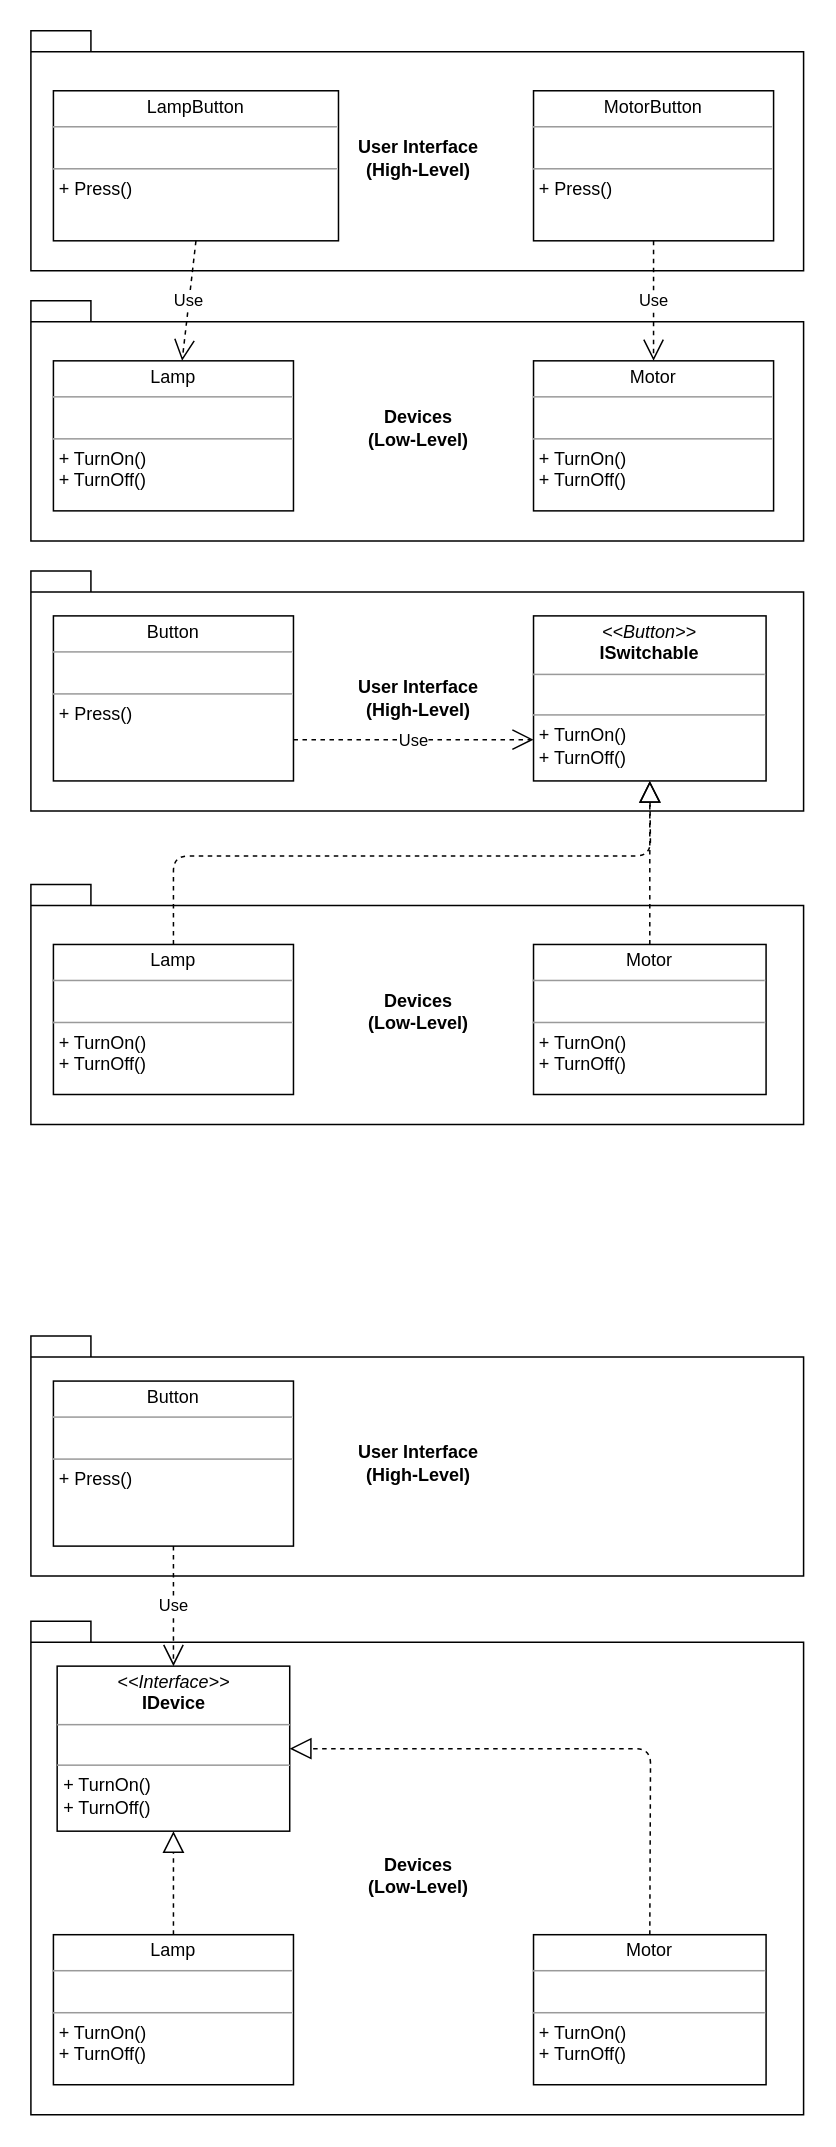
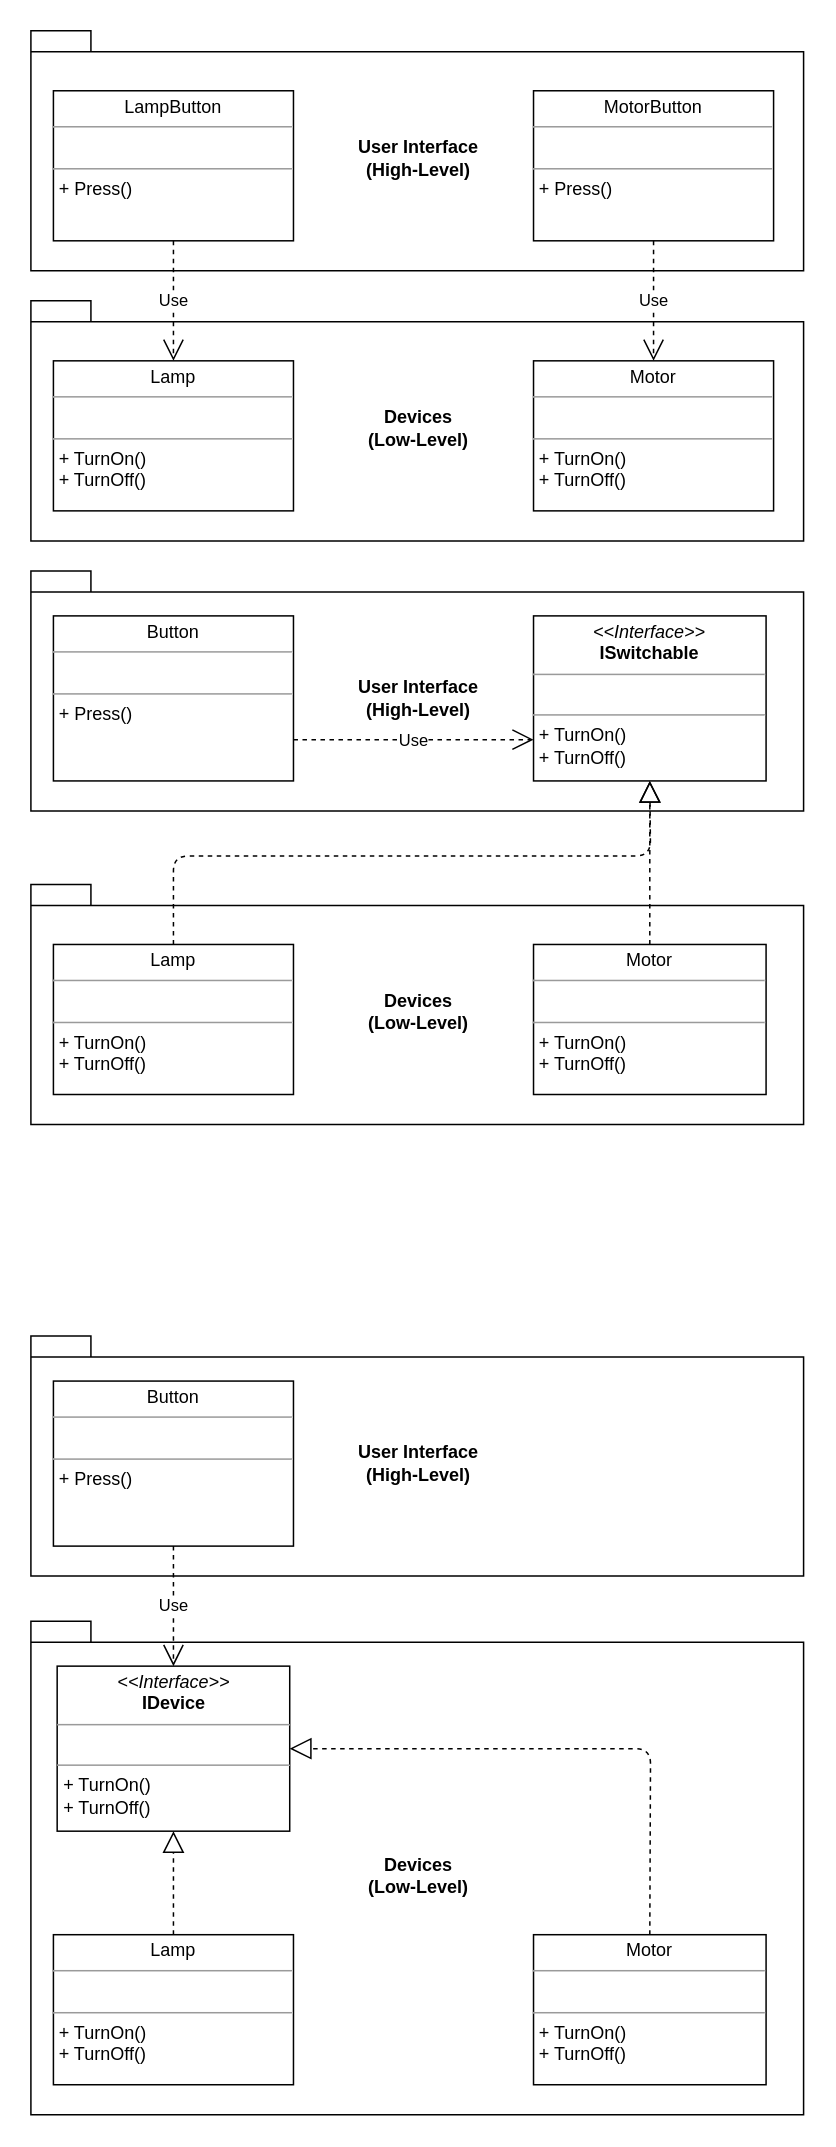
node "LampButton + Press()": size 285x150 -> 240x150
node "<<Button>> ISwitchable + TurnOn() + TurnOff()": label "<<Button>> ISwitchable + TurnOn() + TurnOff()" -> "<<Interface>> ISwitchable + TurnOn() + TurnOff()"
